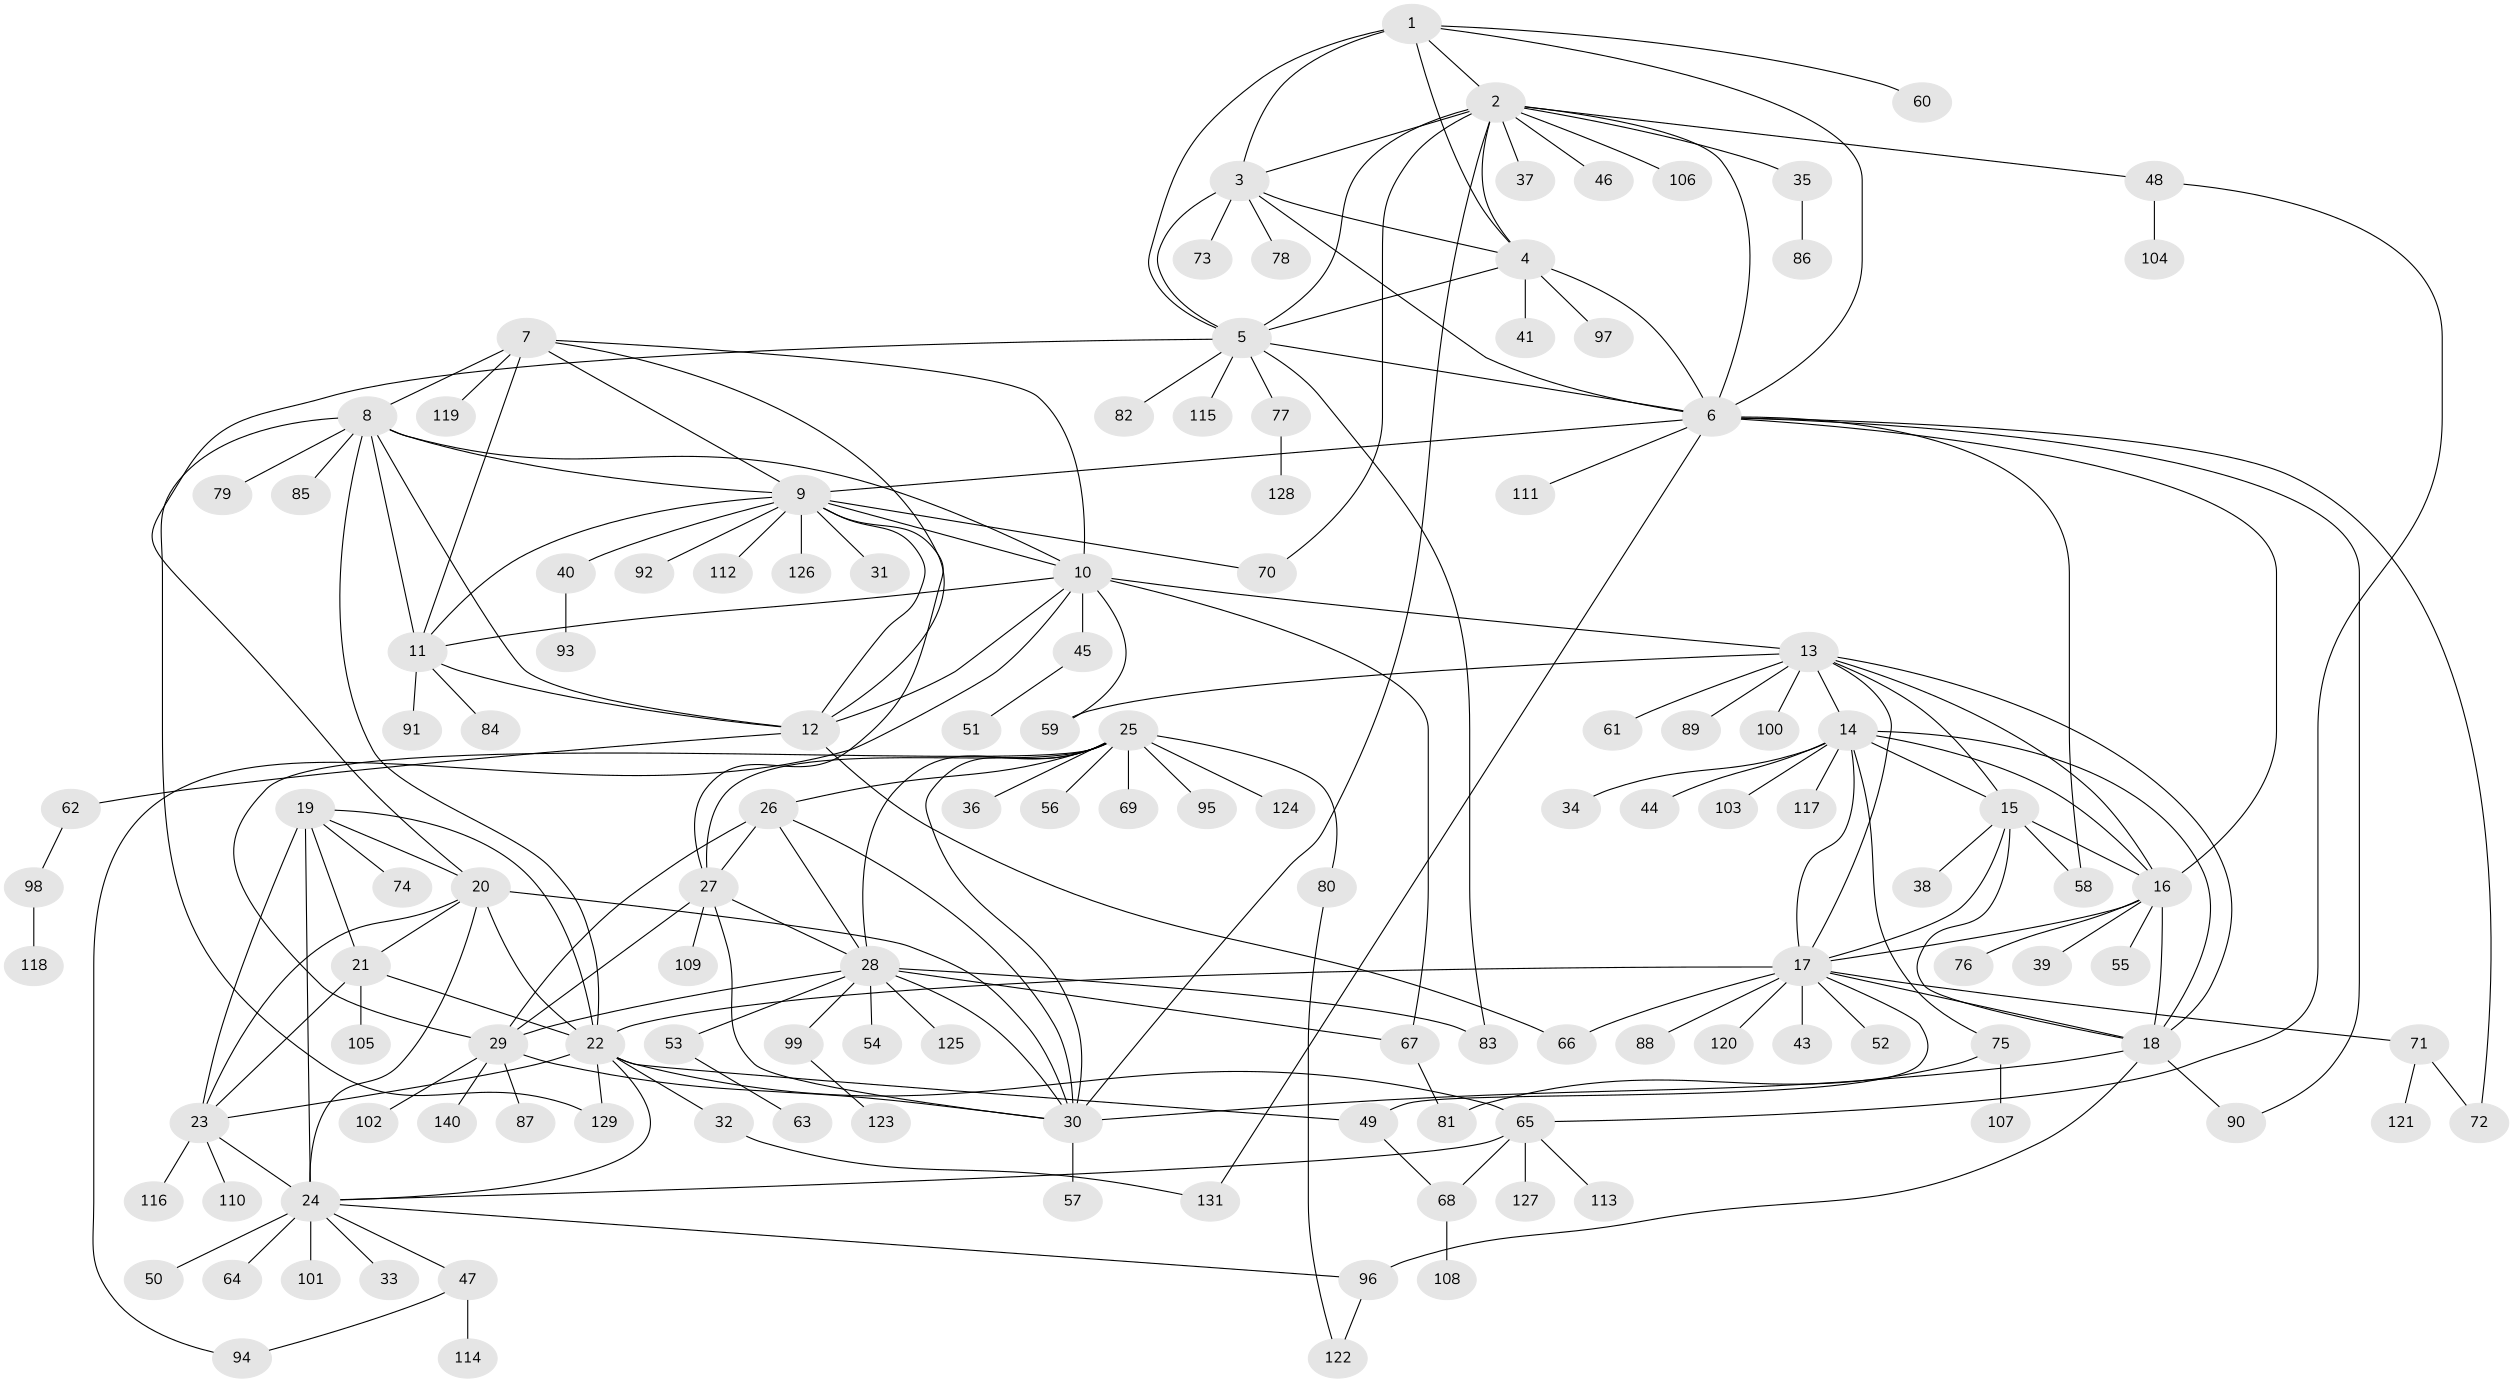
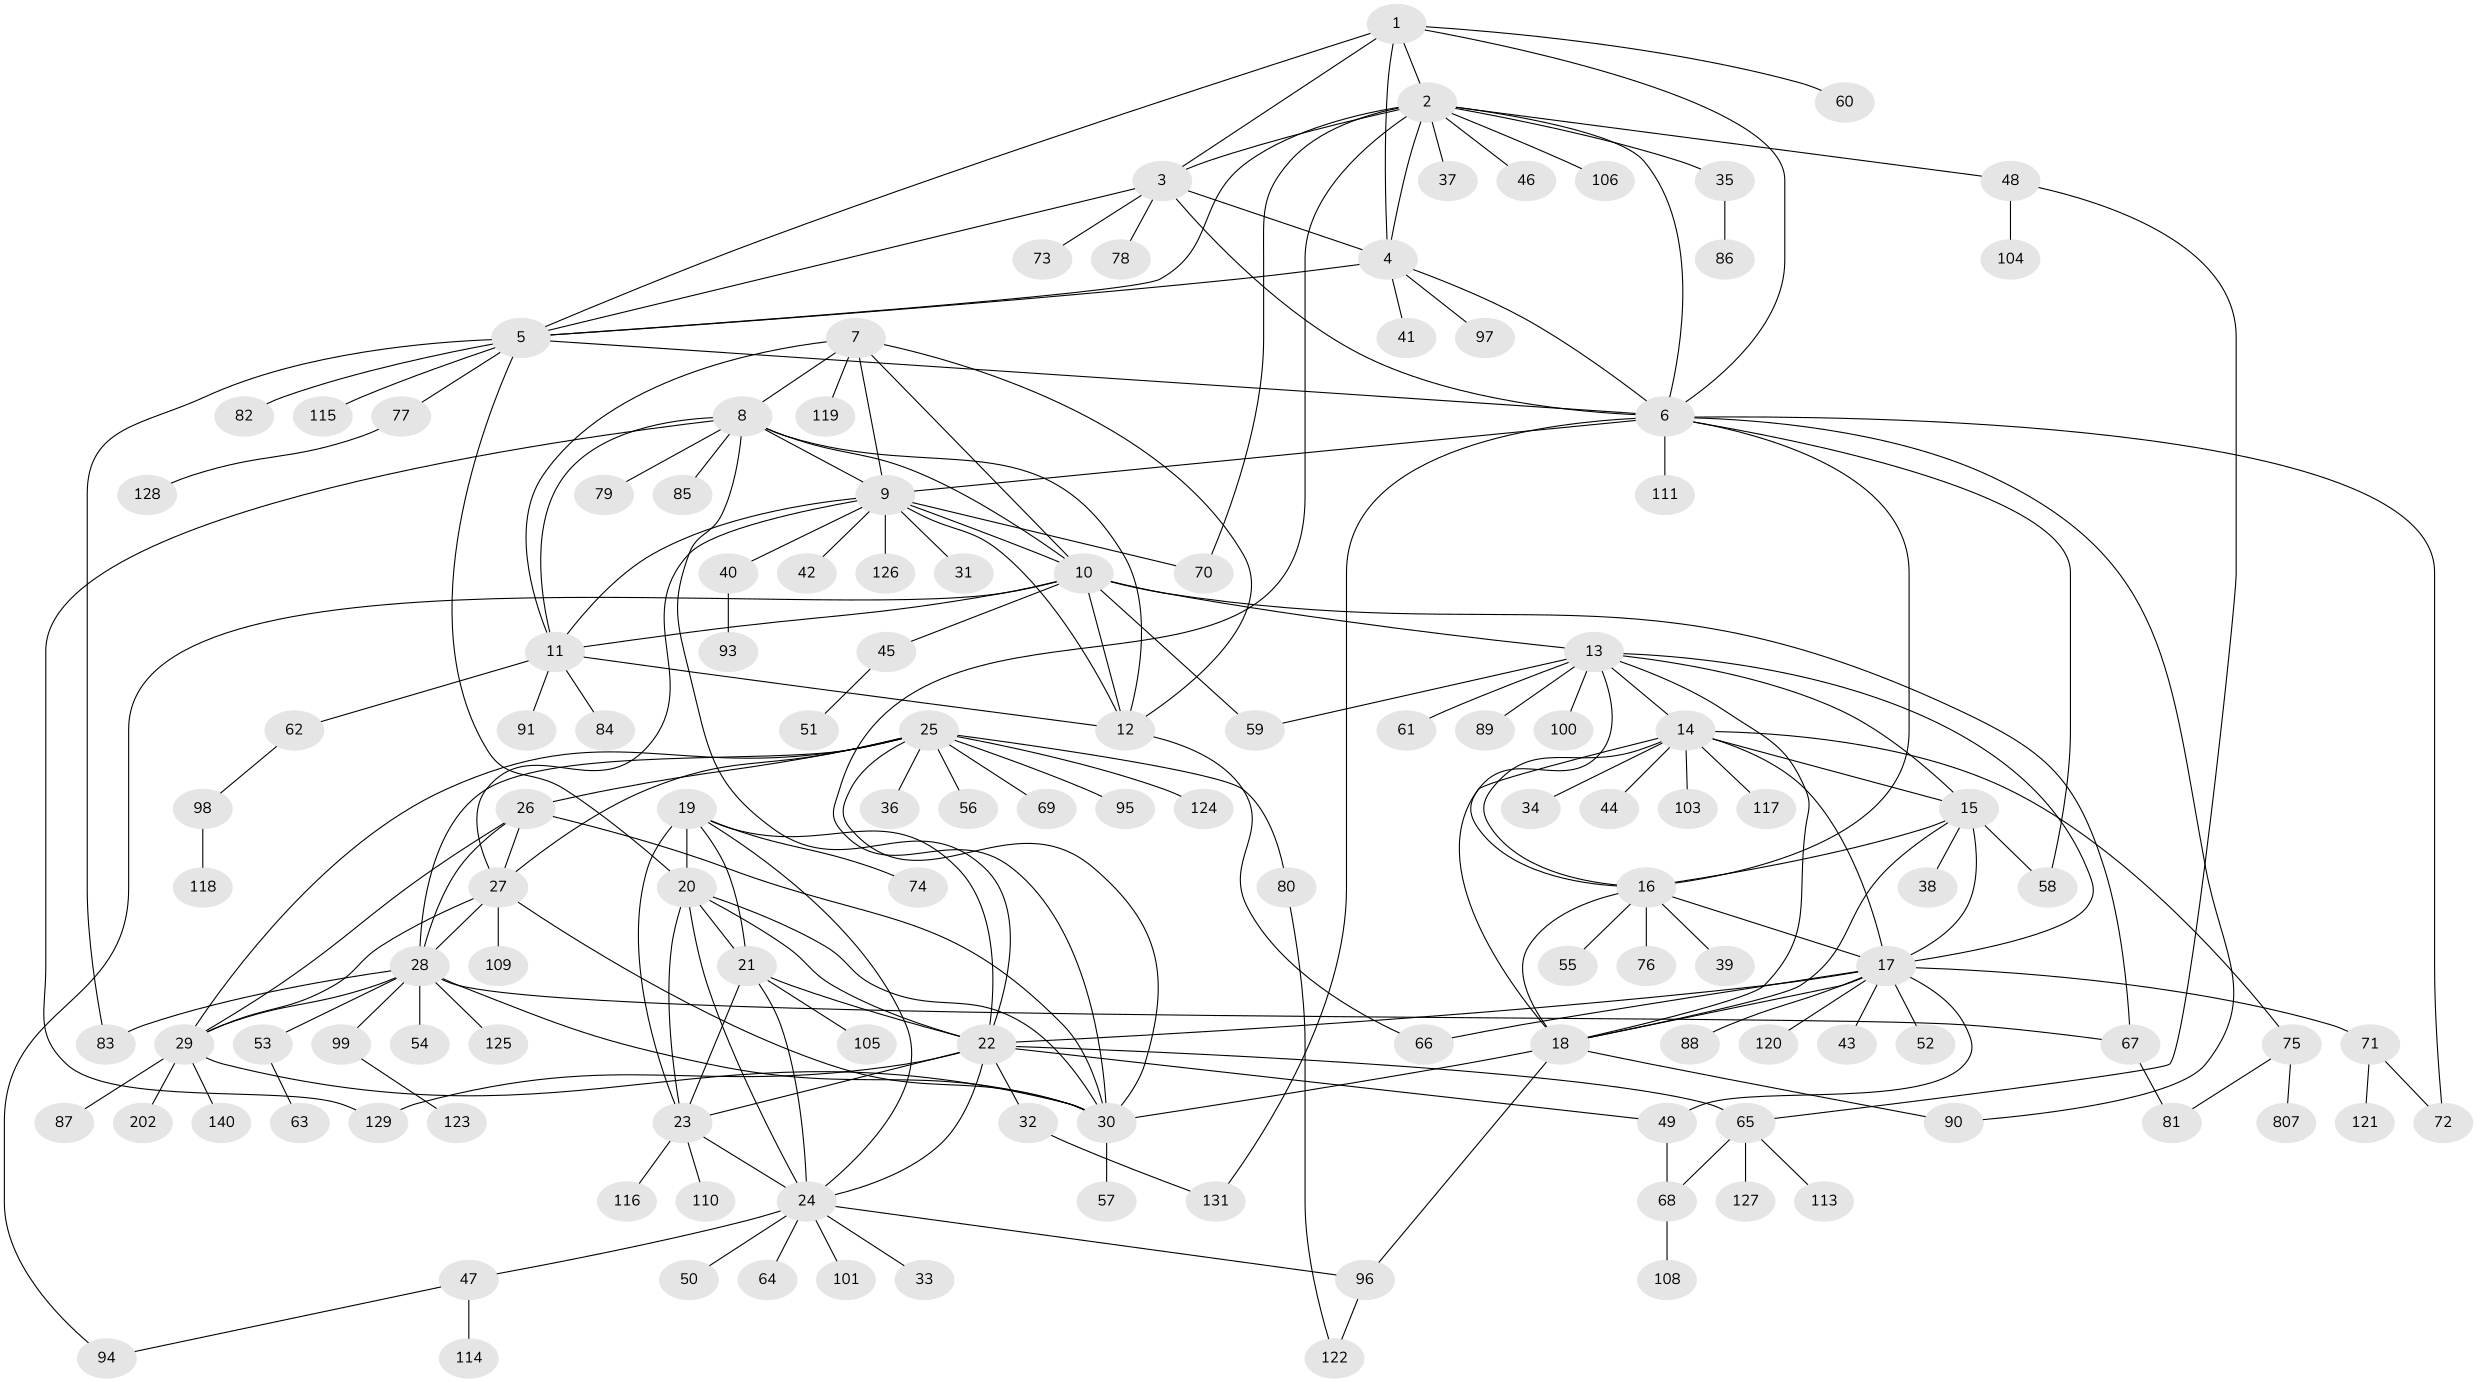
node "92": label "92" -> "42"
node "112": removed
edge "12" -- "62": now "11" -- "62"
node "102": label "102" -> "202"
node "107": label "107" -> "807"
edge "65" -- "24": now "21" -- "24"
